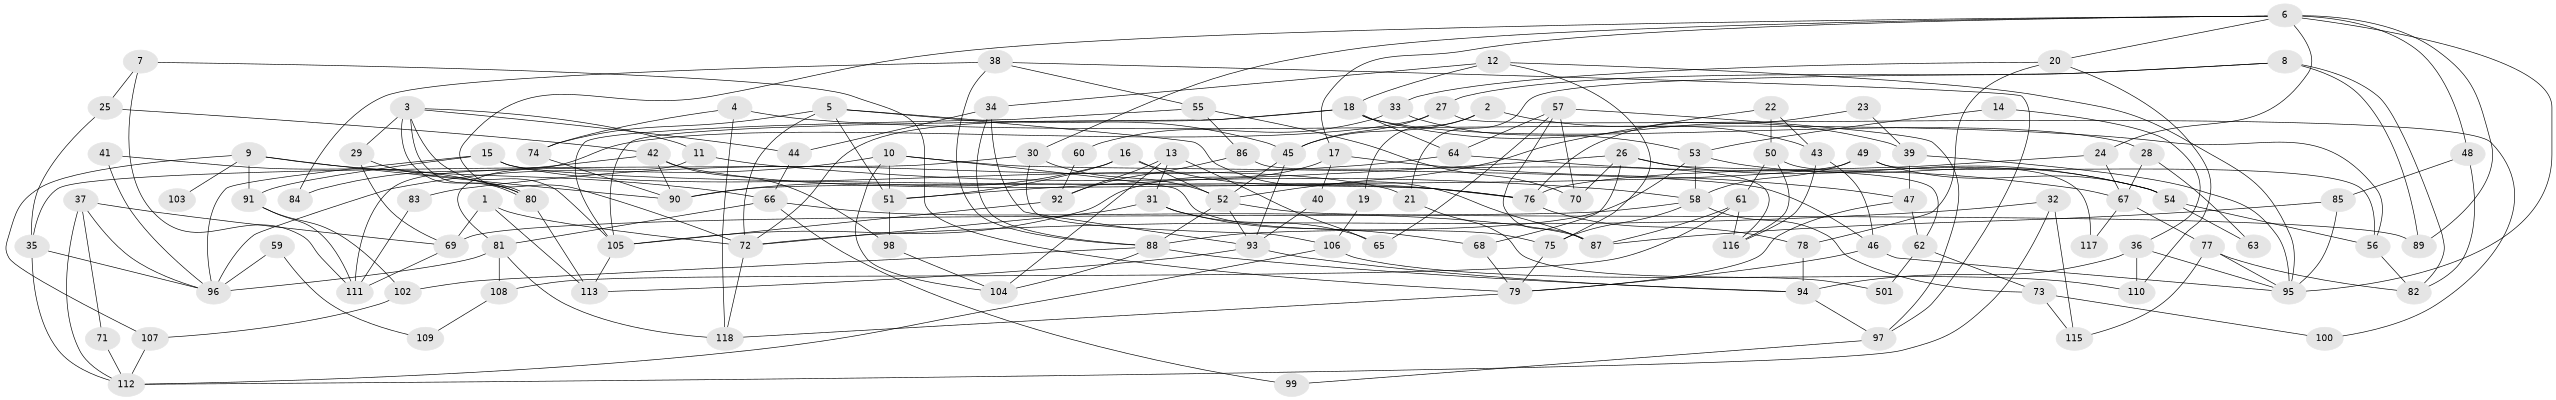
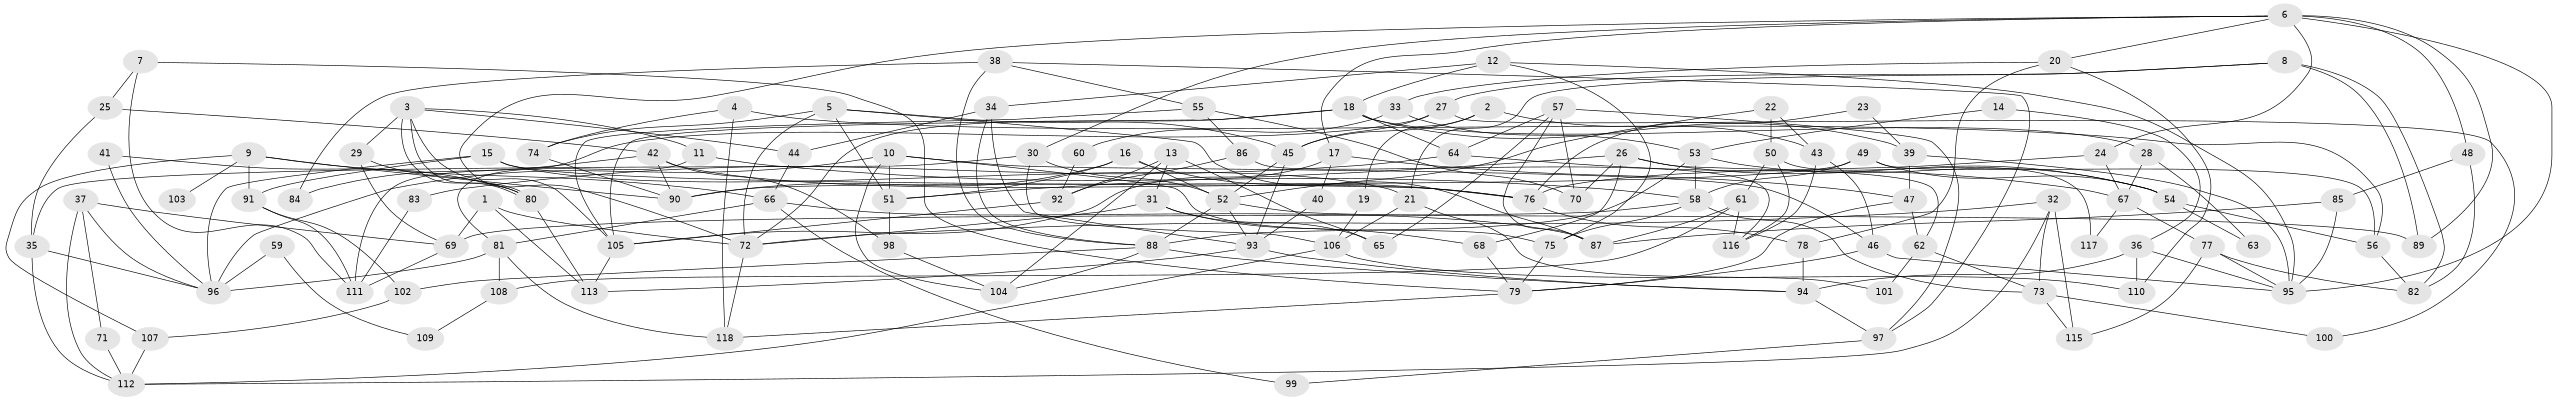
edge "21" -- "106": added
edge "32" -- "73": added
node "501": label "501" -> "101"
